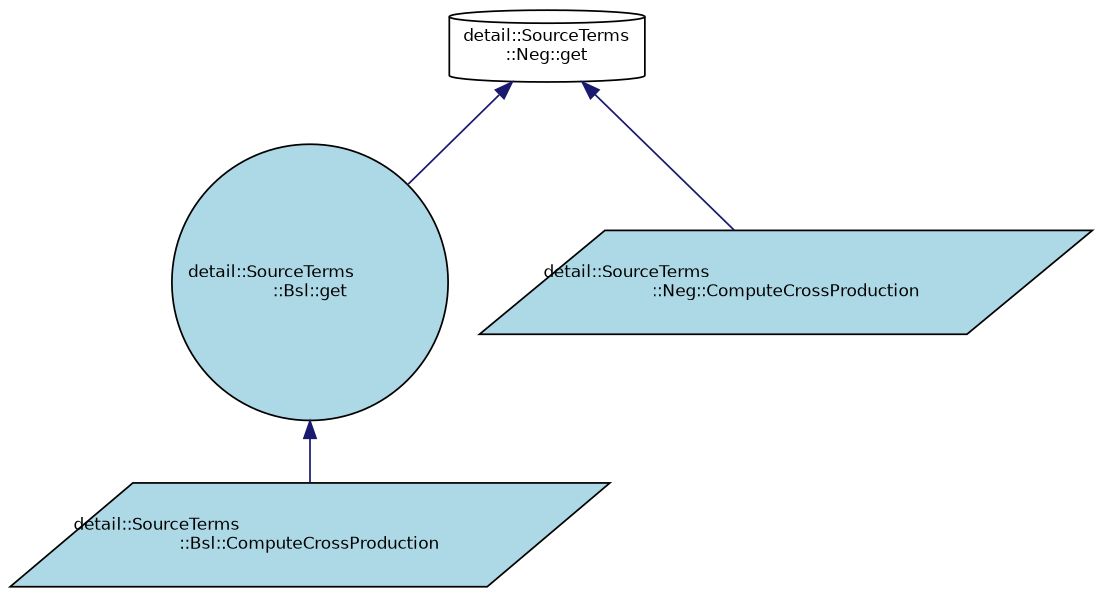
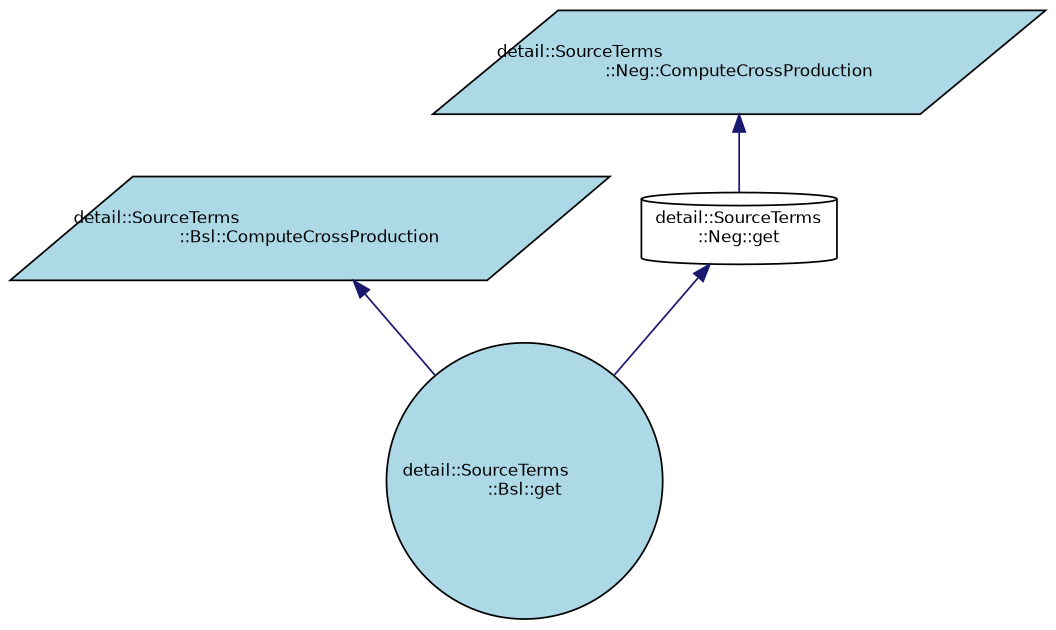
edge "detail::SourceTerms ::Neg::ComputeCrossProduction" -> "detail::SourceTerms ::Neg::get": reversed
edge "detail::SourceTerms ::Bsl::ComputeCrossProduction" -> "detail::SourceTerms ::Bsl::get": reversed
